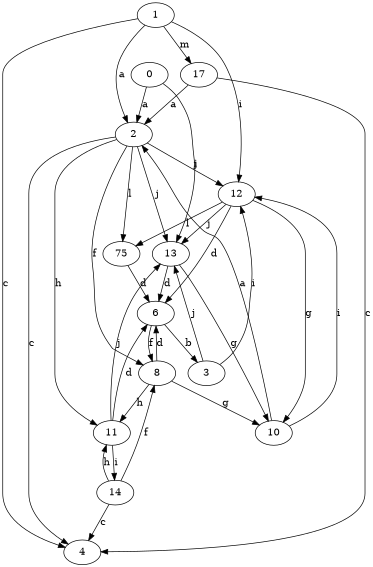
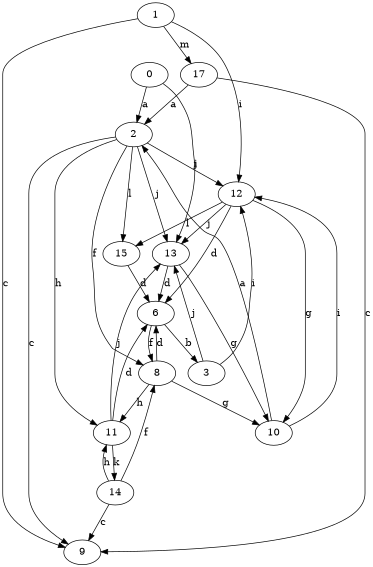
edge "1" -> "2": removed, label "a"
node "75": label "75" -> "15"
edge "11" -> "14": label "i" -> "k"
node "4": label "4" -> "9"
